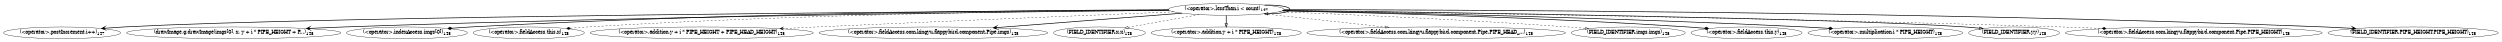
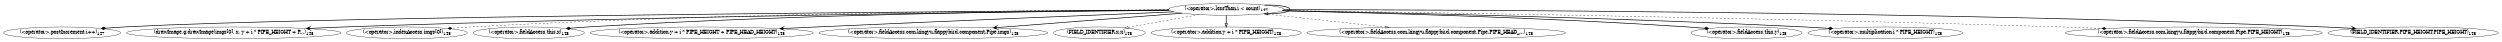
edge "(<operator>.lessThan,i < count)" -> "(<operator>.postIncrement,i++)": arrowhead vee -> diamond
edge "(<operator>.lessThan,i < count)" -> "(<operator>.indexAccess,imgs[0])": style bold -> dashed
edge "(<operator>.lessThan,i < count)" -> "(<operator>.fieldAccess,this.x)": style dashed -> bold
edge "(<operator>.lessThan,i < count)" -> "(<operator>.addition,y + i * PIPE_HEIGHT + PIPE_HEAD_HEIGHT)": style dashed -> bold
node "(FIELD_IDENTIFIER,imgs,imgs)": removed
node "(FIELD_IDENTIFIER,y,y)": removed
